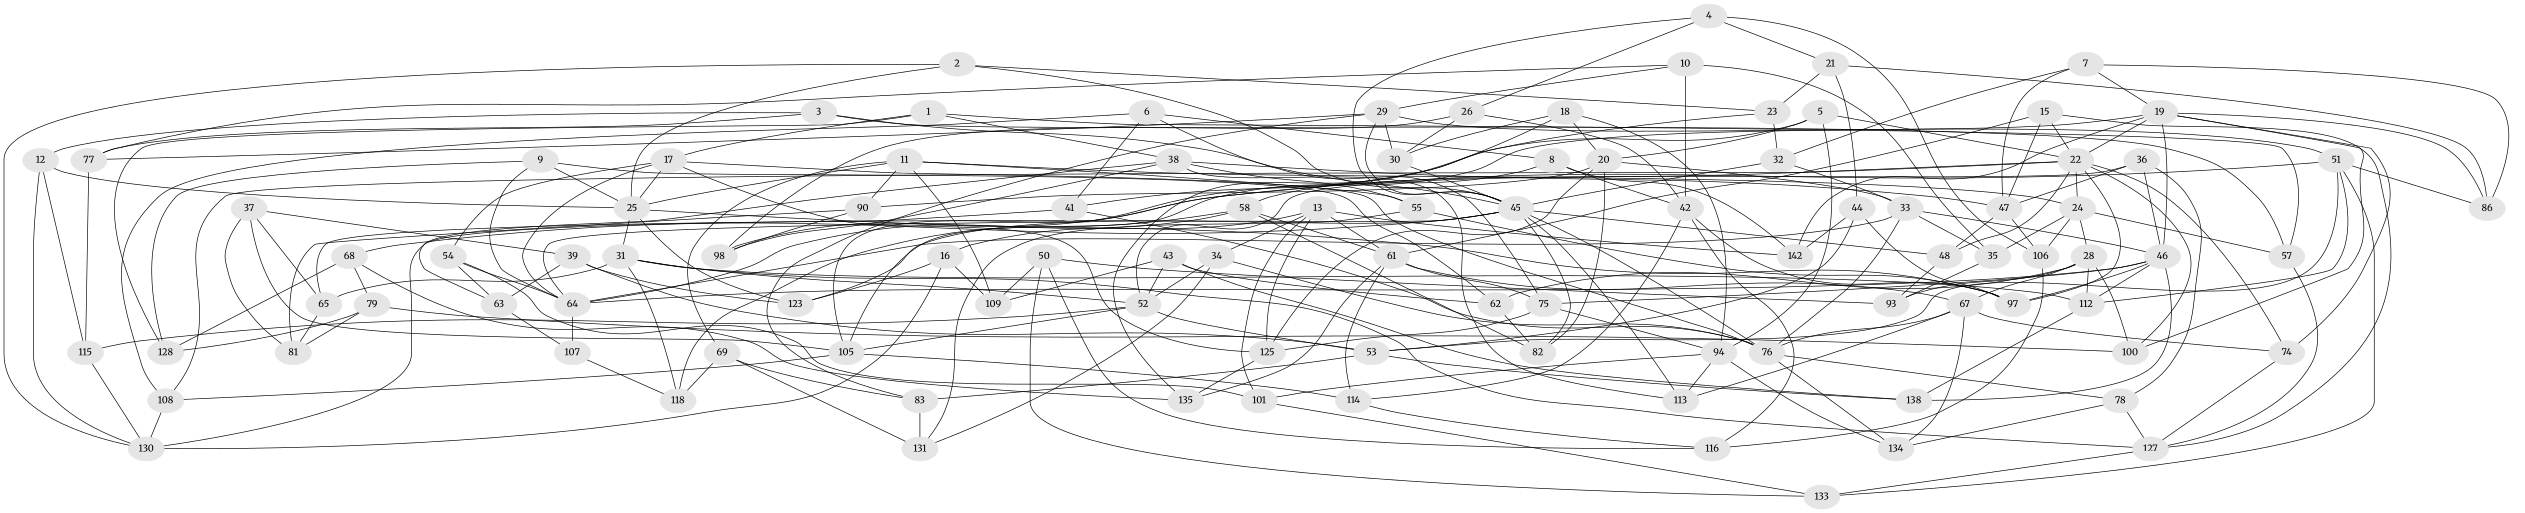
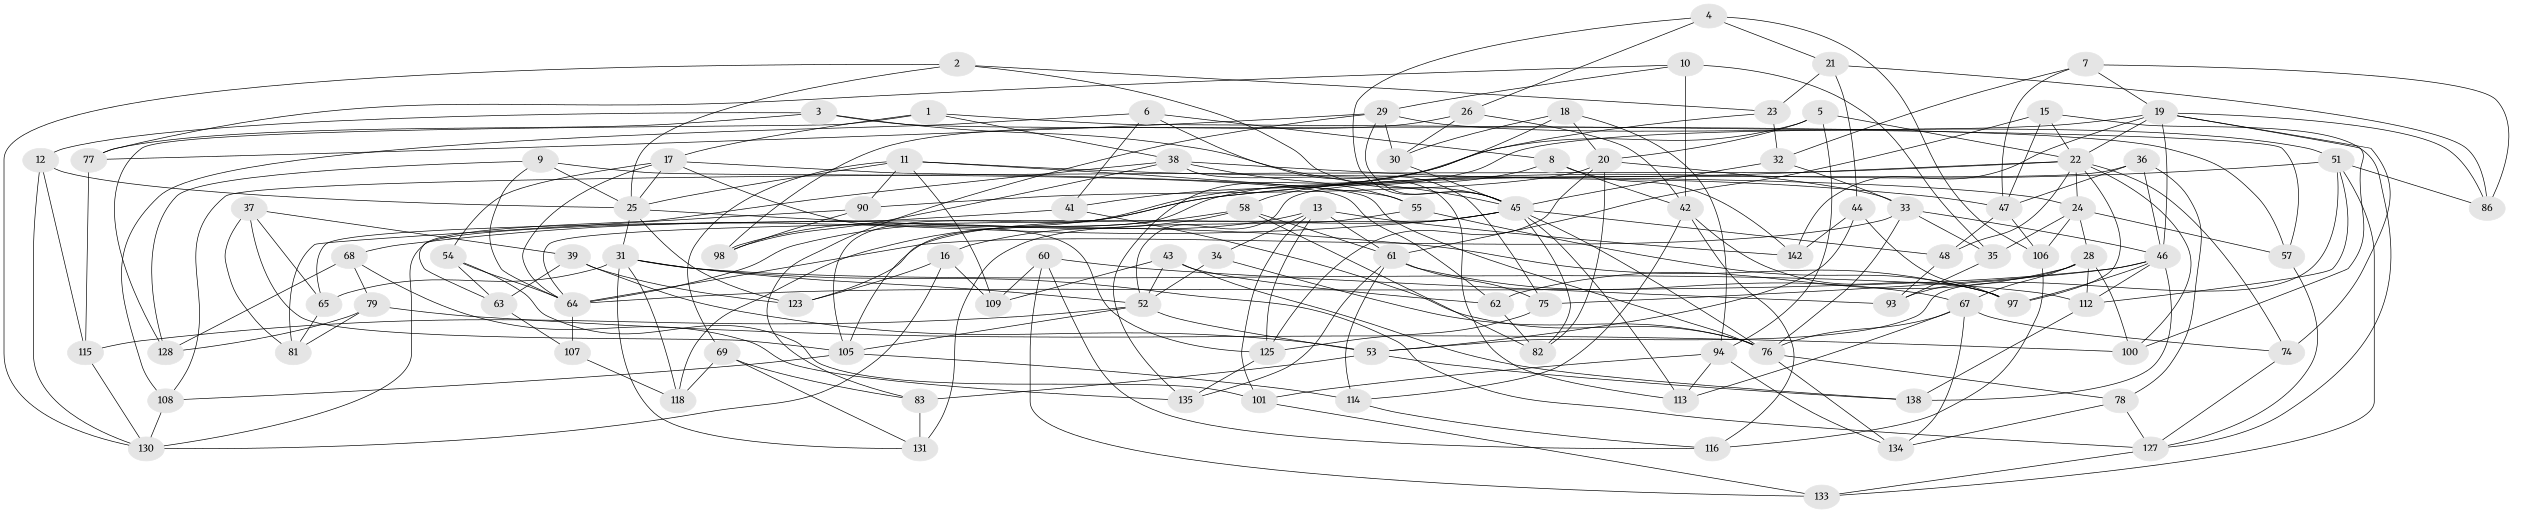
node "50": label "50" -> "60"
edge "75" -- "94": removed
edge "34" -- "131": now "31" -- "131"
